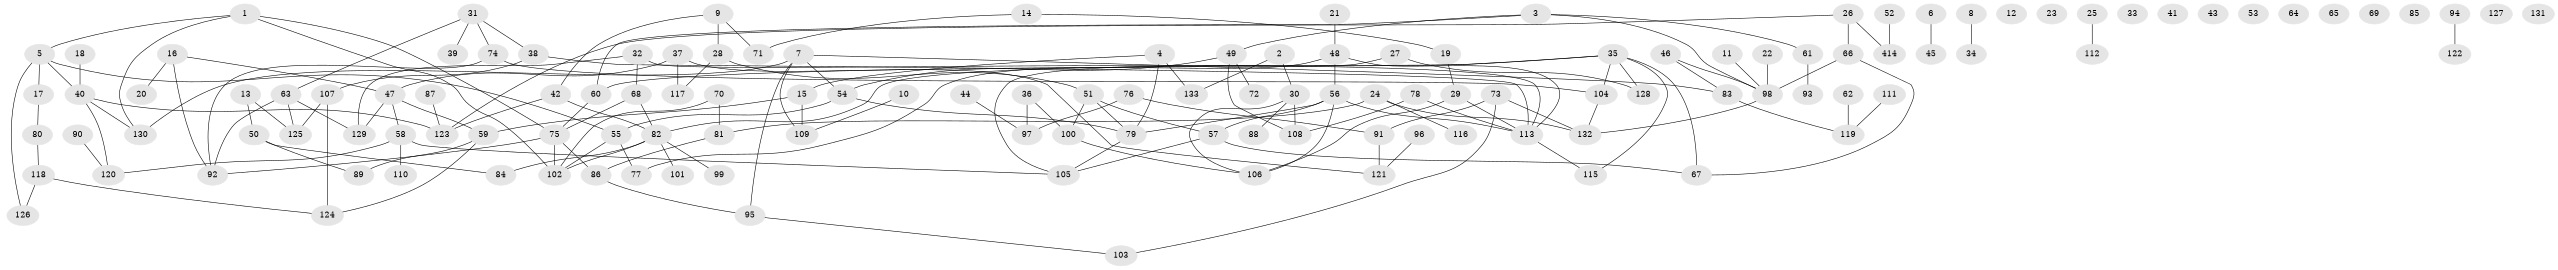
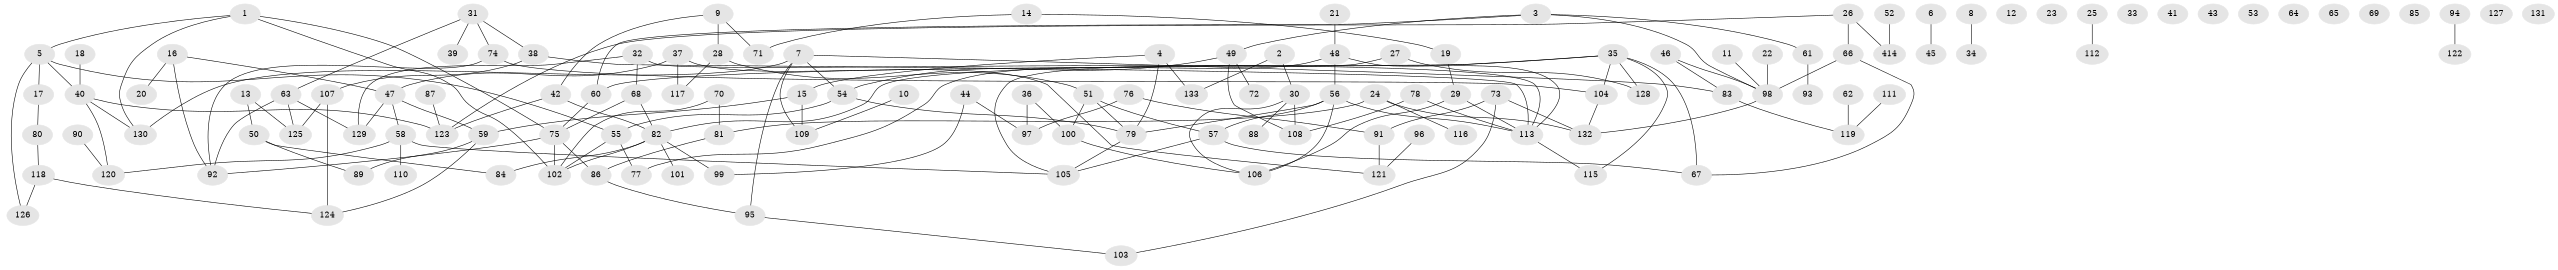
edge "44" -- "99": added
